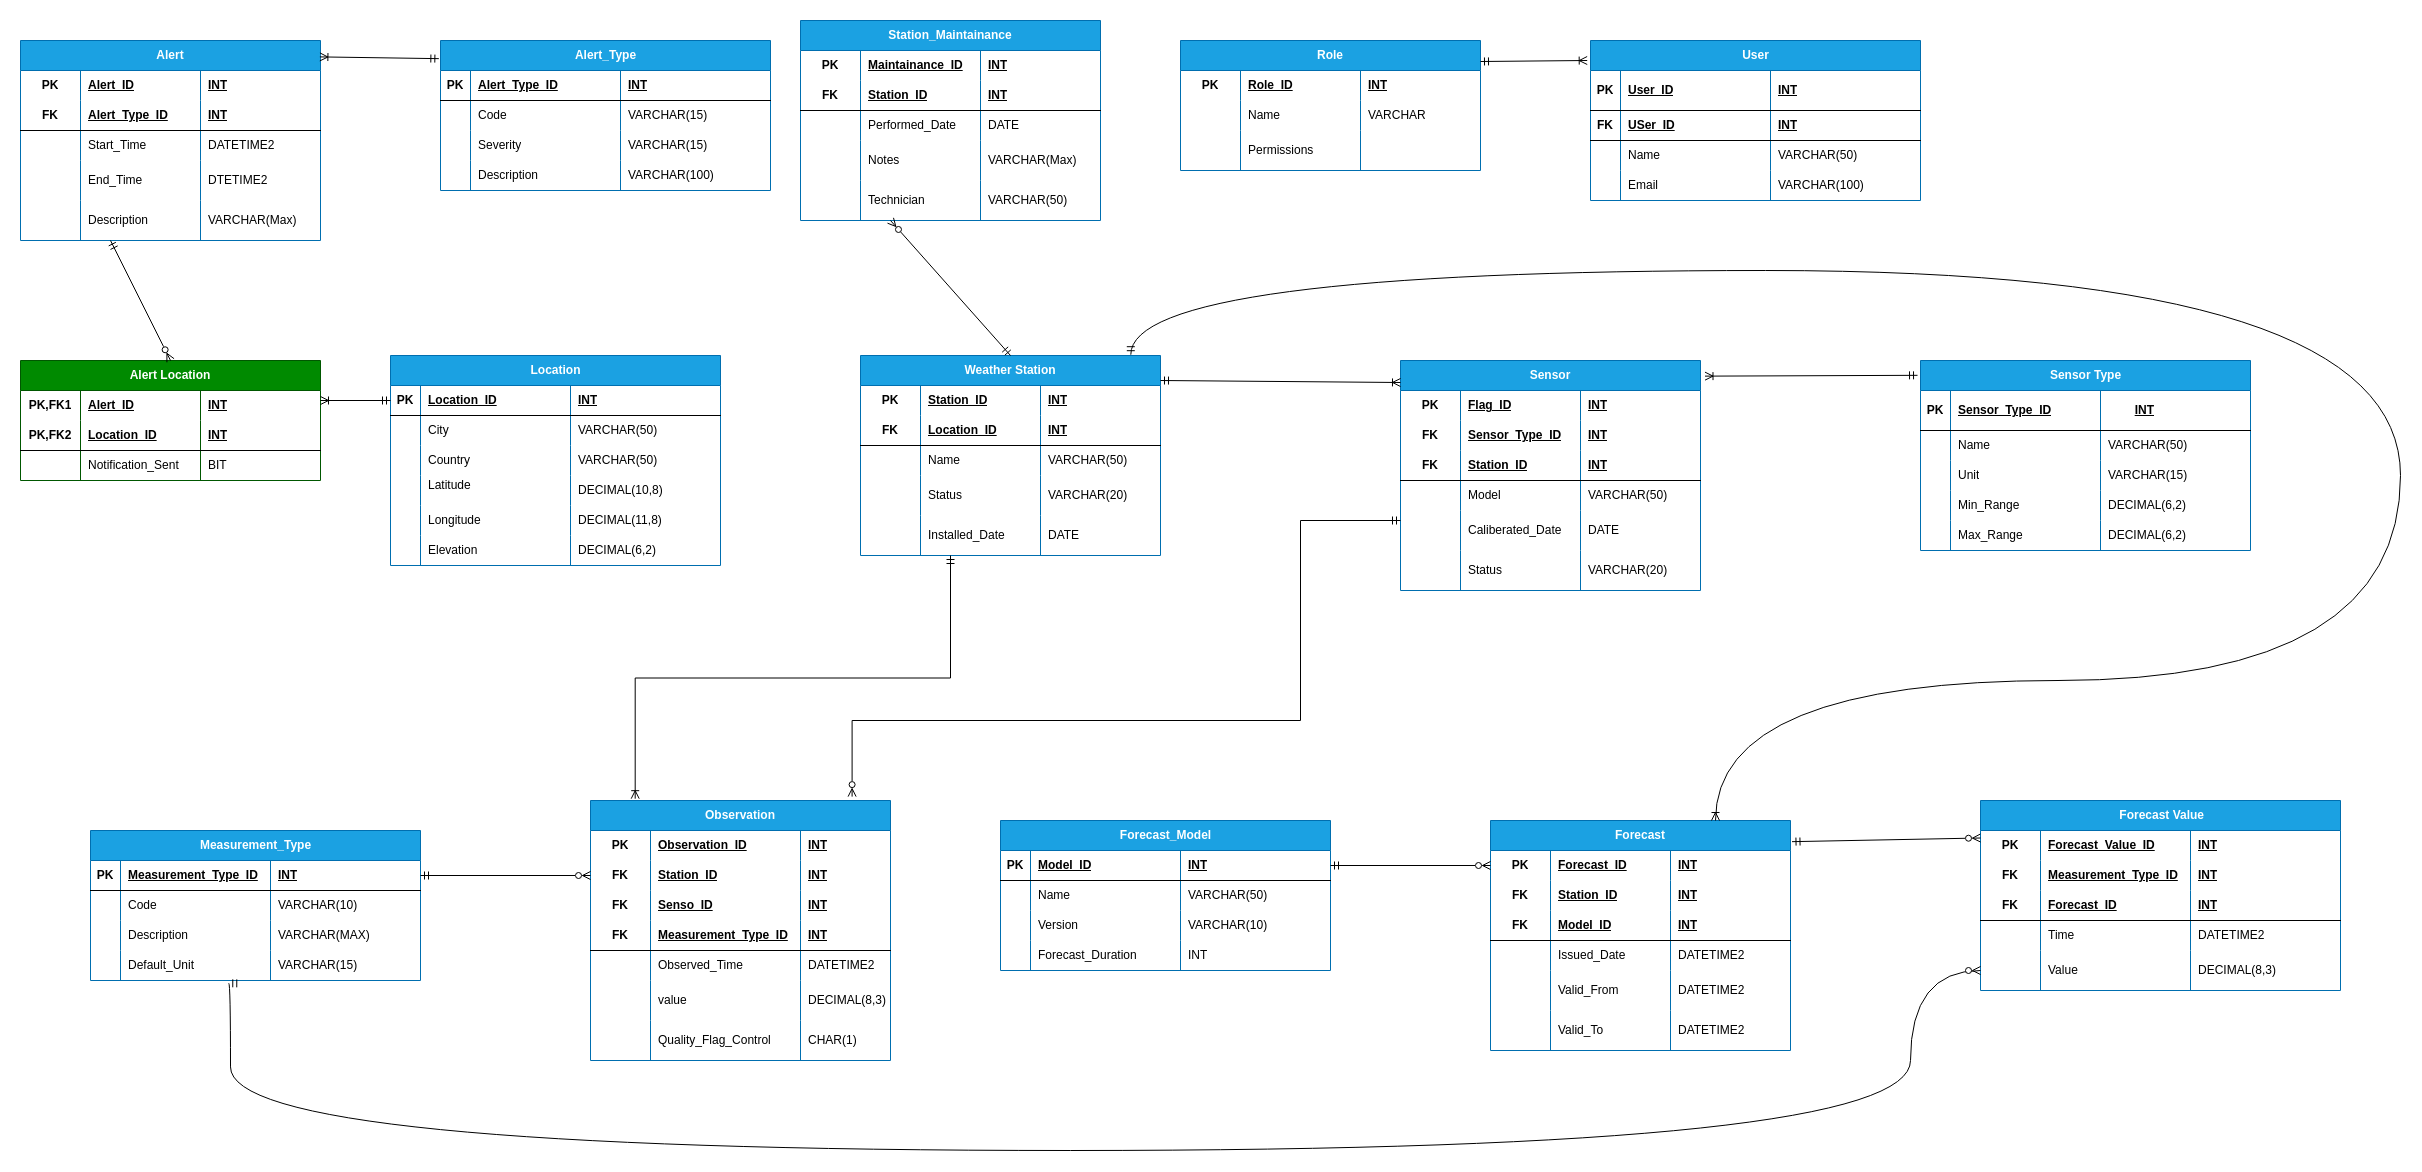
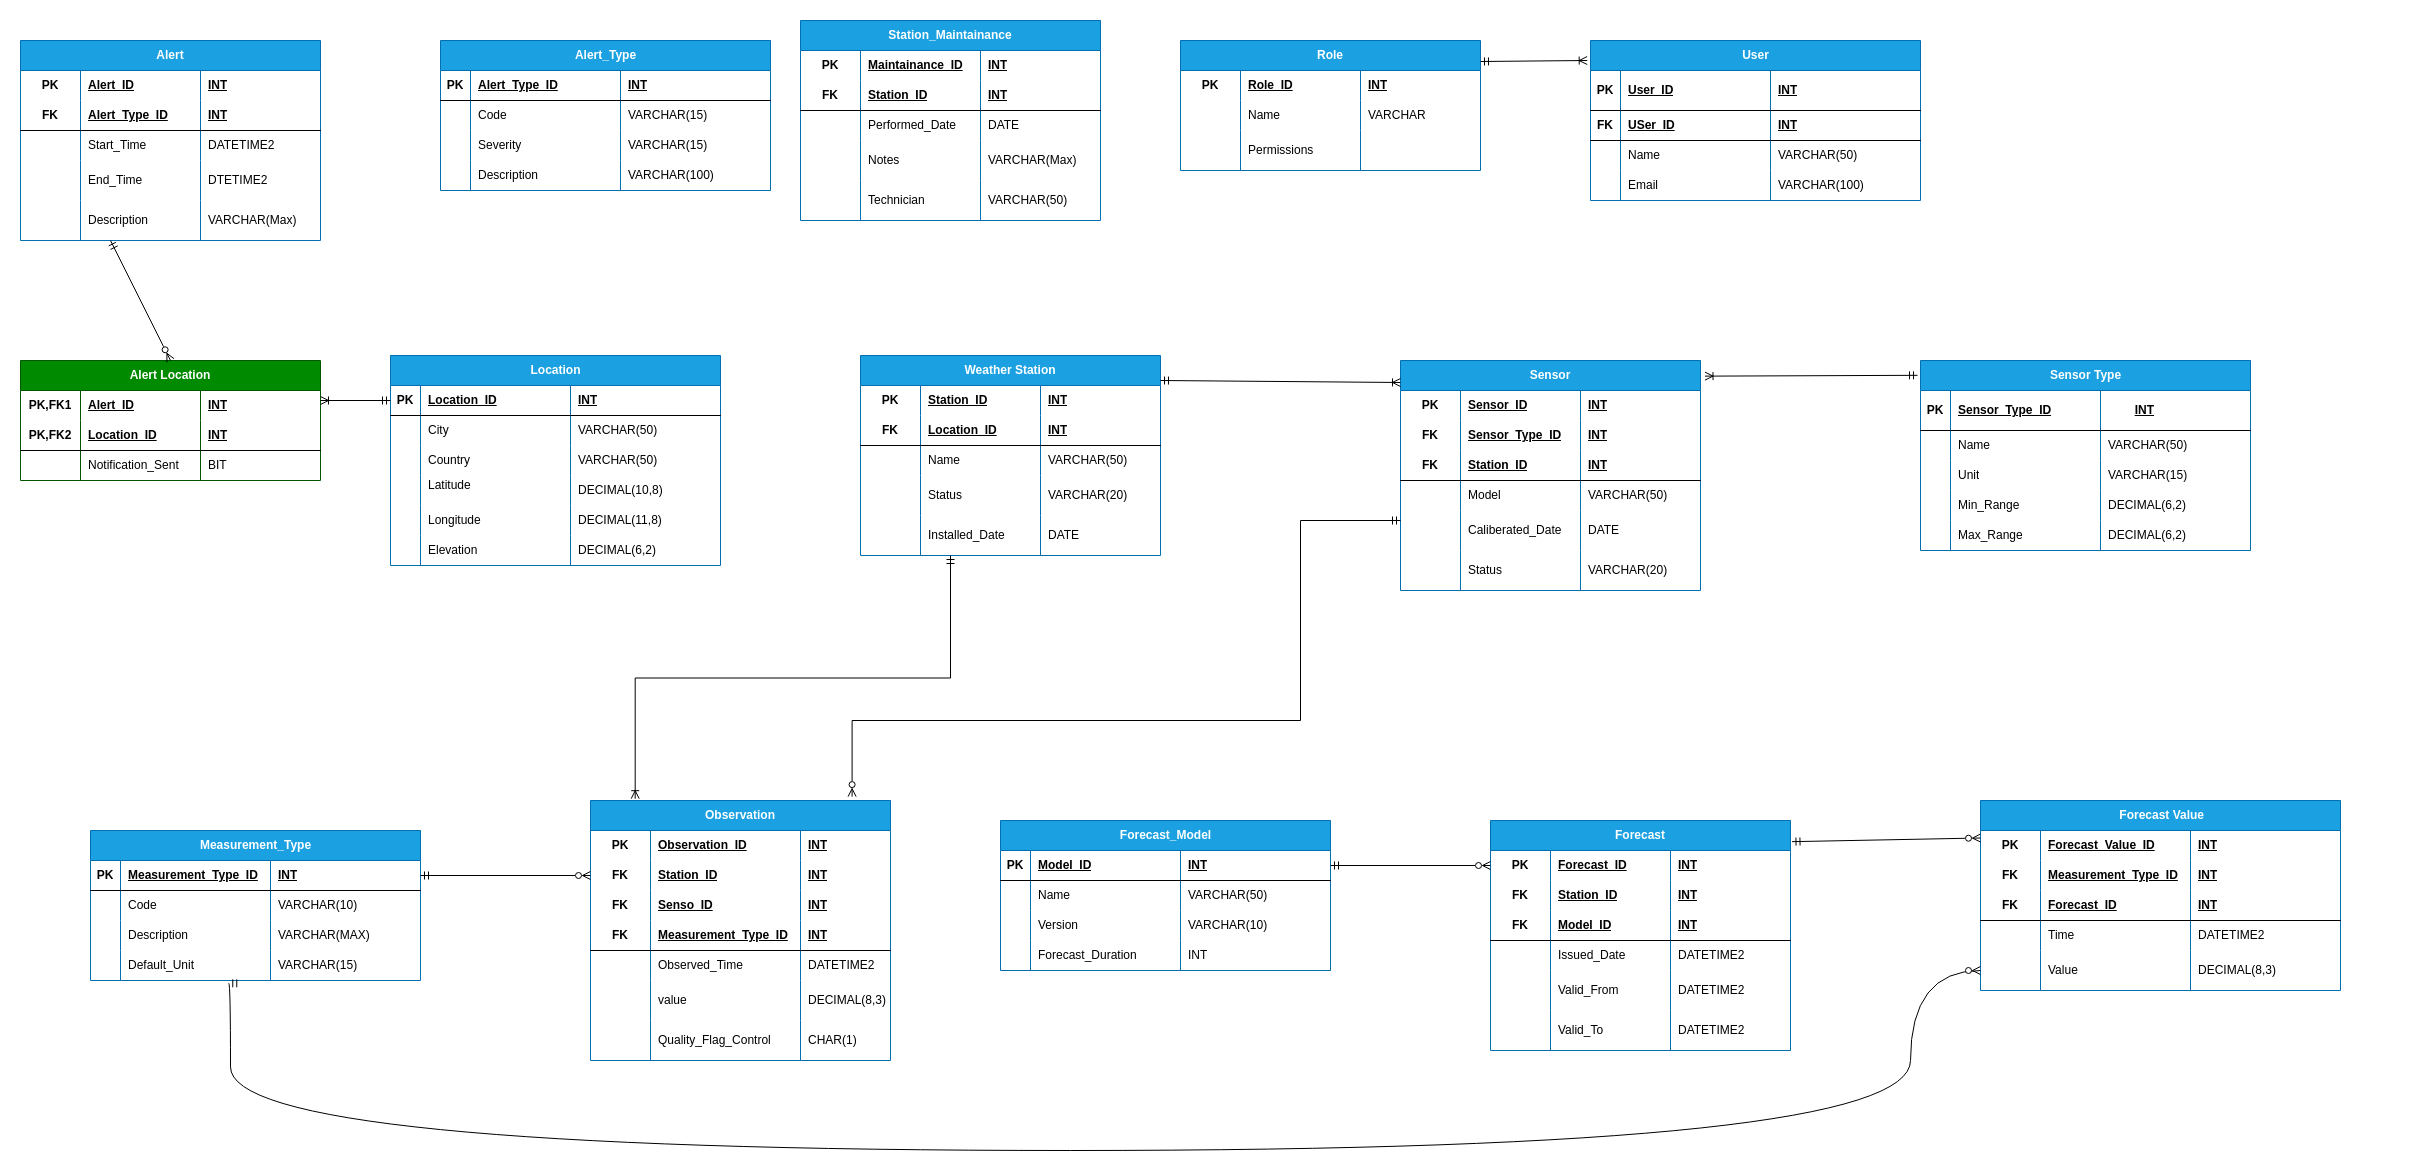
edge "Alert_Type" -- "Alert": removed
edge "Technician" -- "Weather Station": removed
edge "Weather Station" -- "Forecast": removed
node "Flag_ID": label "Flag_ID" -> "Sensor_ID"
